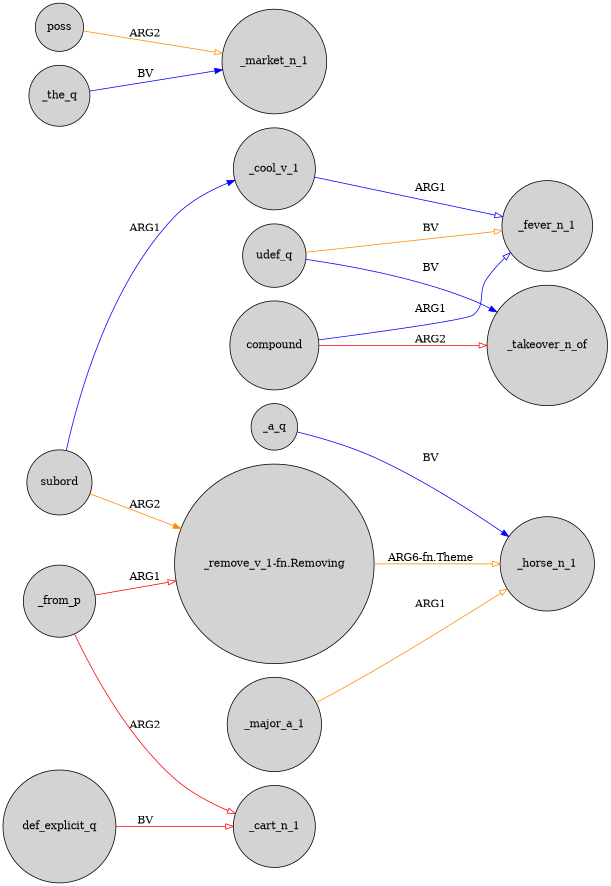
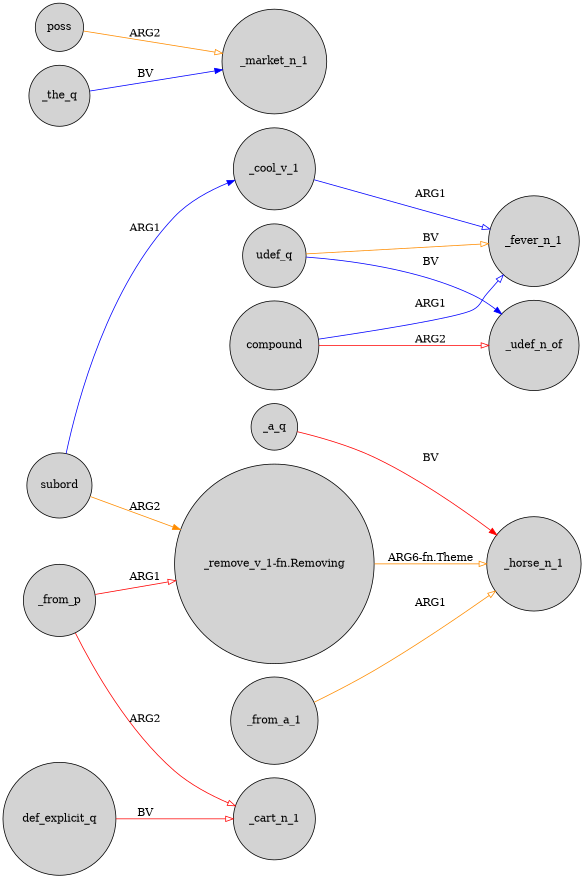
node "_takeover_n_of": label "_takeover_n_of" -> "_udef_n_of"
edge "_a_q" -> "_horse_n_1": color blue -> red
node "_major_a_1": label "_major_a_1" -> "_from_a_1"
